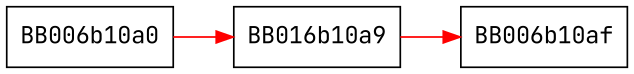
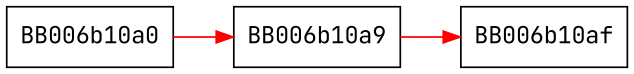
node "BB016b10a9": label "BB016b10a9" -> "BB006b10a9"
